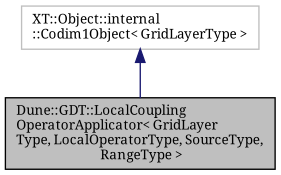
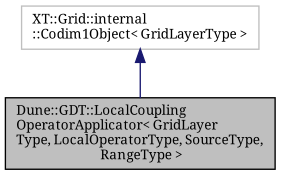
node "XT::Object::internal ::Codim1Object< GridLayerType >": label "XT::Object::internal ::Codim1Object< GridLayerType >" -> "XT::Grid::internal ::Codim1Object< GridLayerType >"
